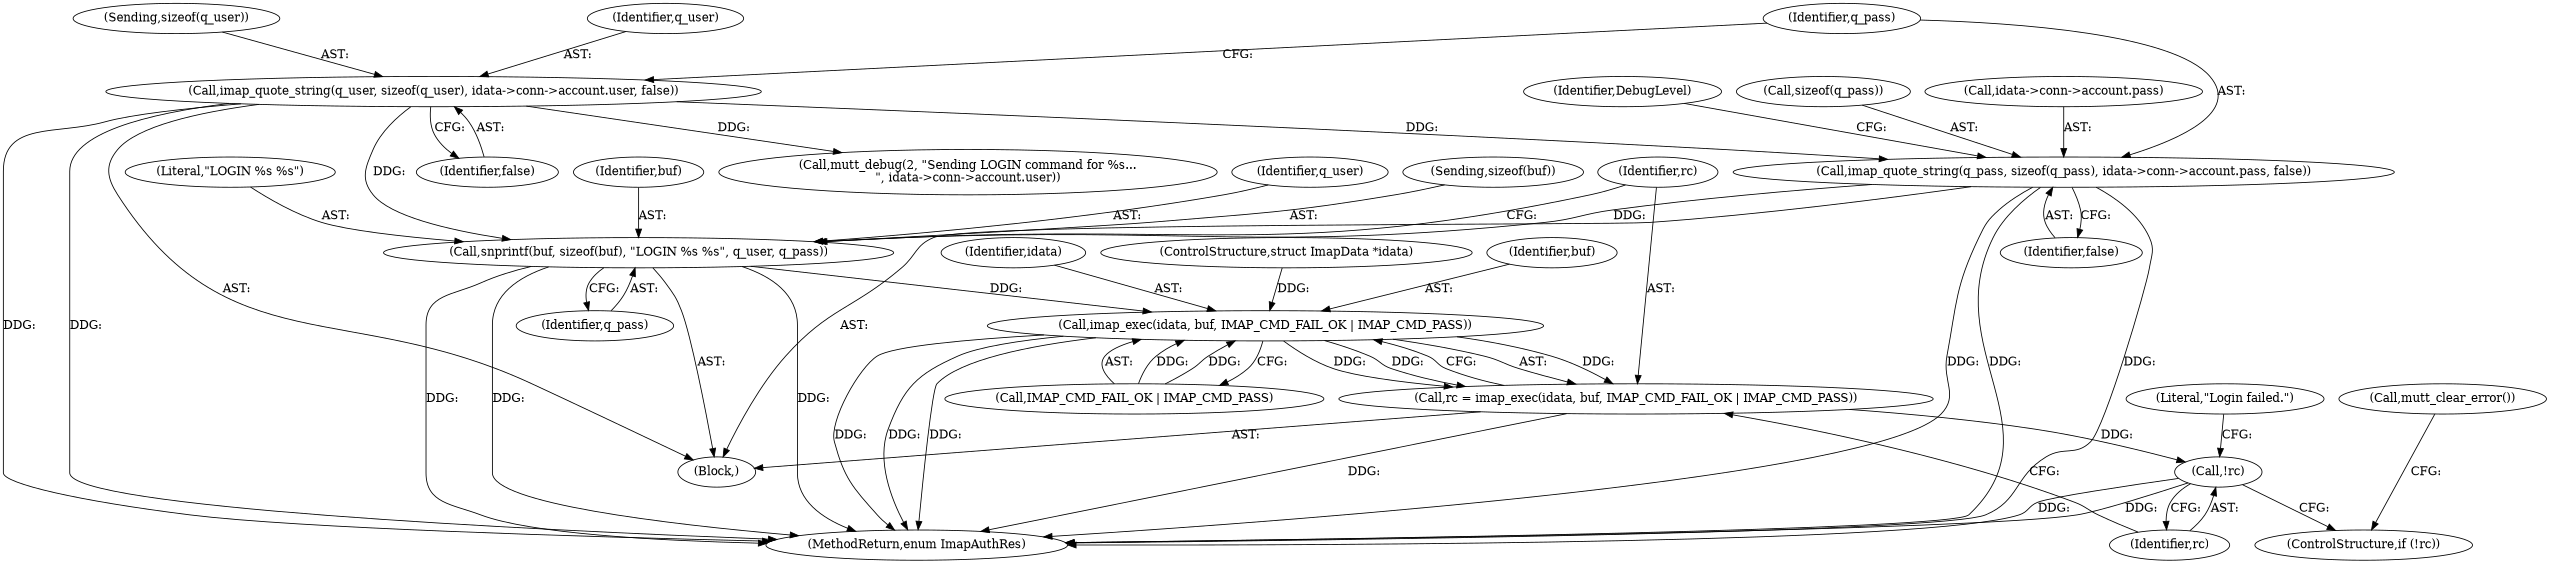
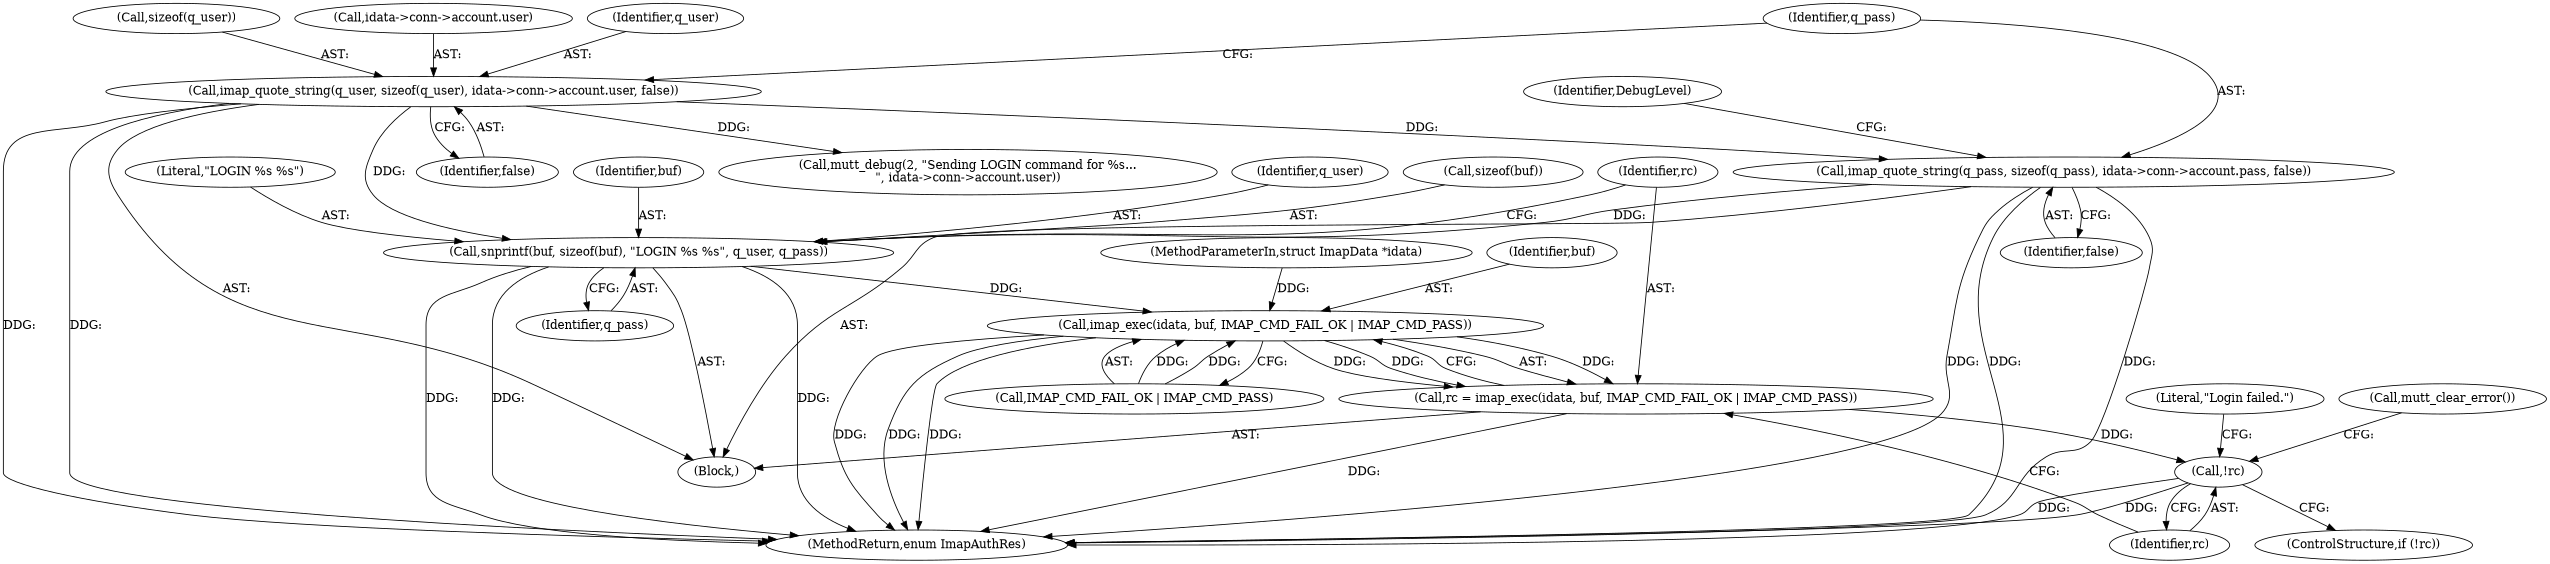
node "(Sending,sizeof(q_user))": label "(Sending,sizeof(q_user))" -> "(Call,sizeof(q_user))"
node "(Call,idata->conn->account.user)": added
node "(Call,sizeof(q_pass))": removed
node "(Call,idata->conn->account.pass)": removed
node "(Sending,sizeof(buf))": label "(Sending,sizeof(buf))" -> "(Call,sizeof(buf))"
node "(Identifier,idata)": removed
node "(ControlStructure,struct ImapData *idata)": label "(ControlStructure,struct ImapData *idata)" -> "(MethodParameterIn,struct ImapData *idata)"
edge "(Call,mutt_clear_error())" -> "(ControlStructure,if (!rc))": now "(Call,mutt_clear_error())" -> "(Call,!rc)"
